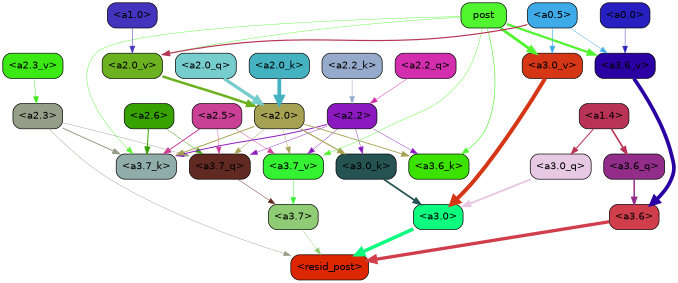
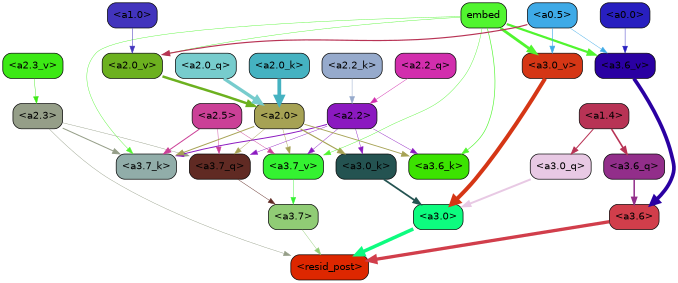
node "post": label "post" -> "embed"
node "<a2.6>": removed
